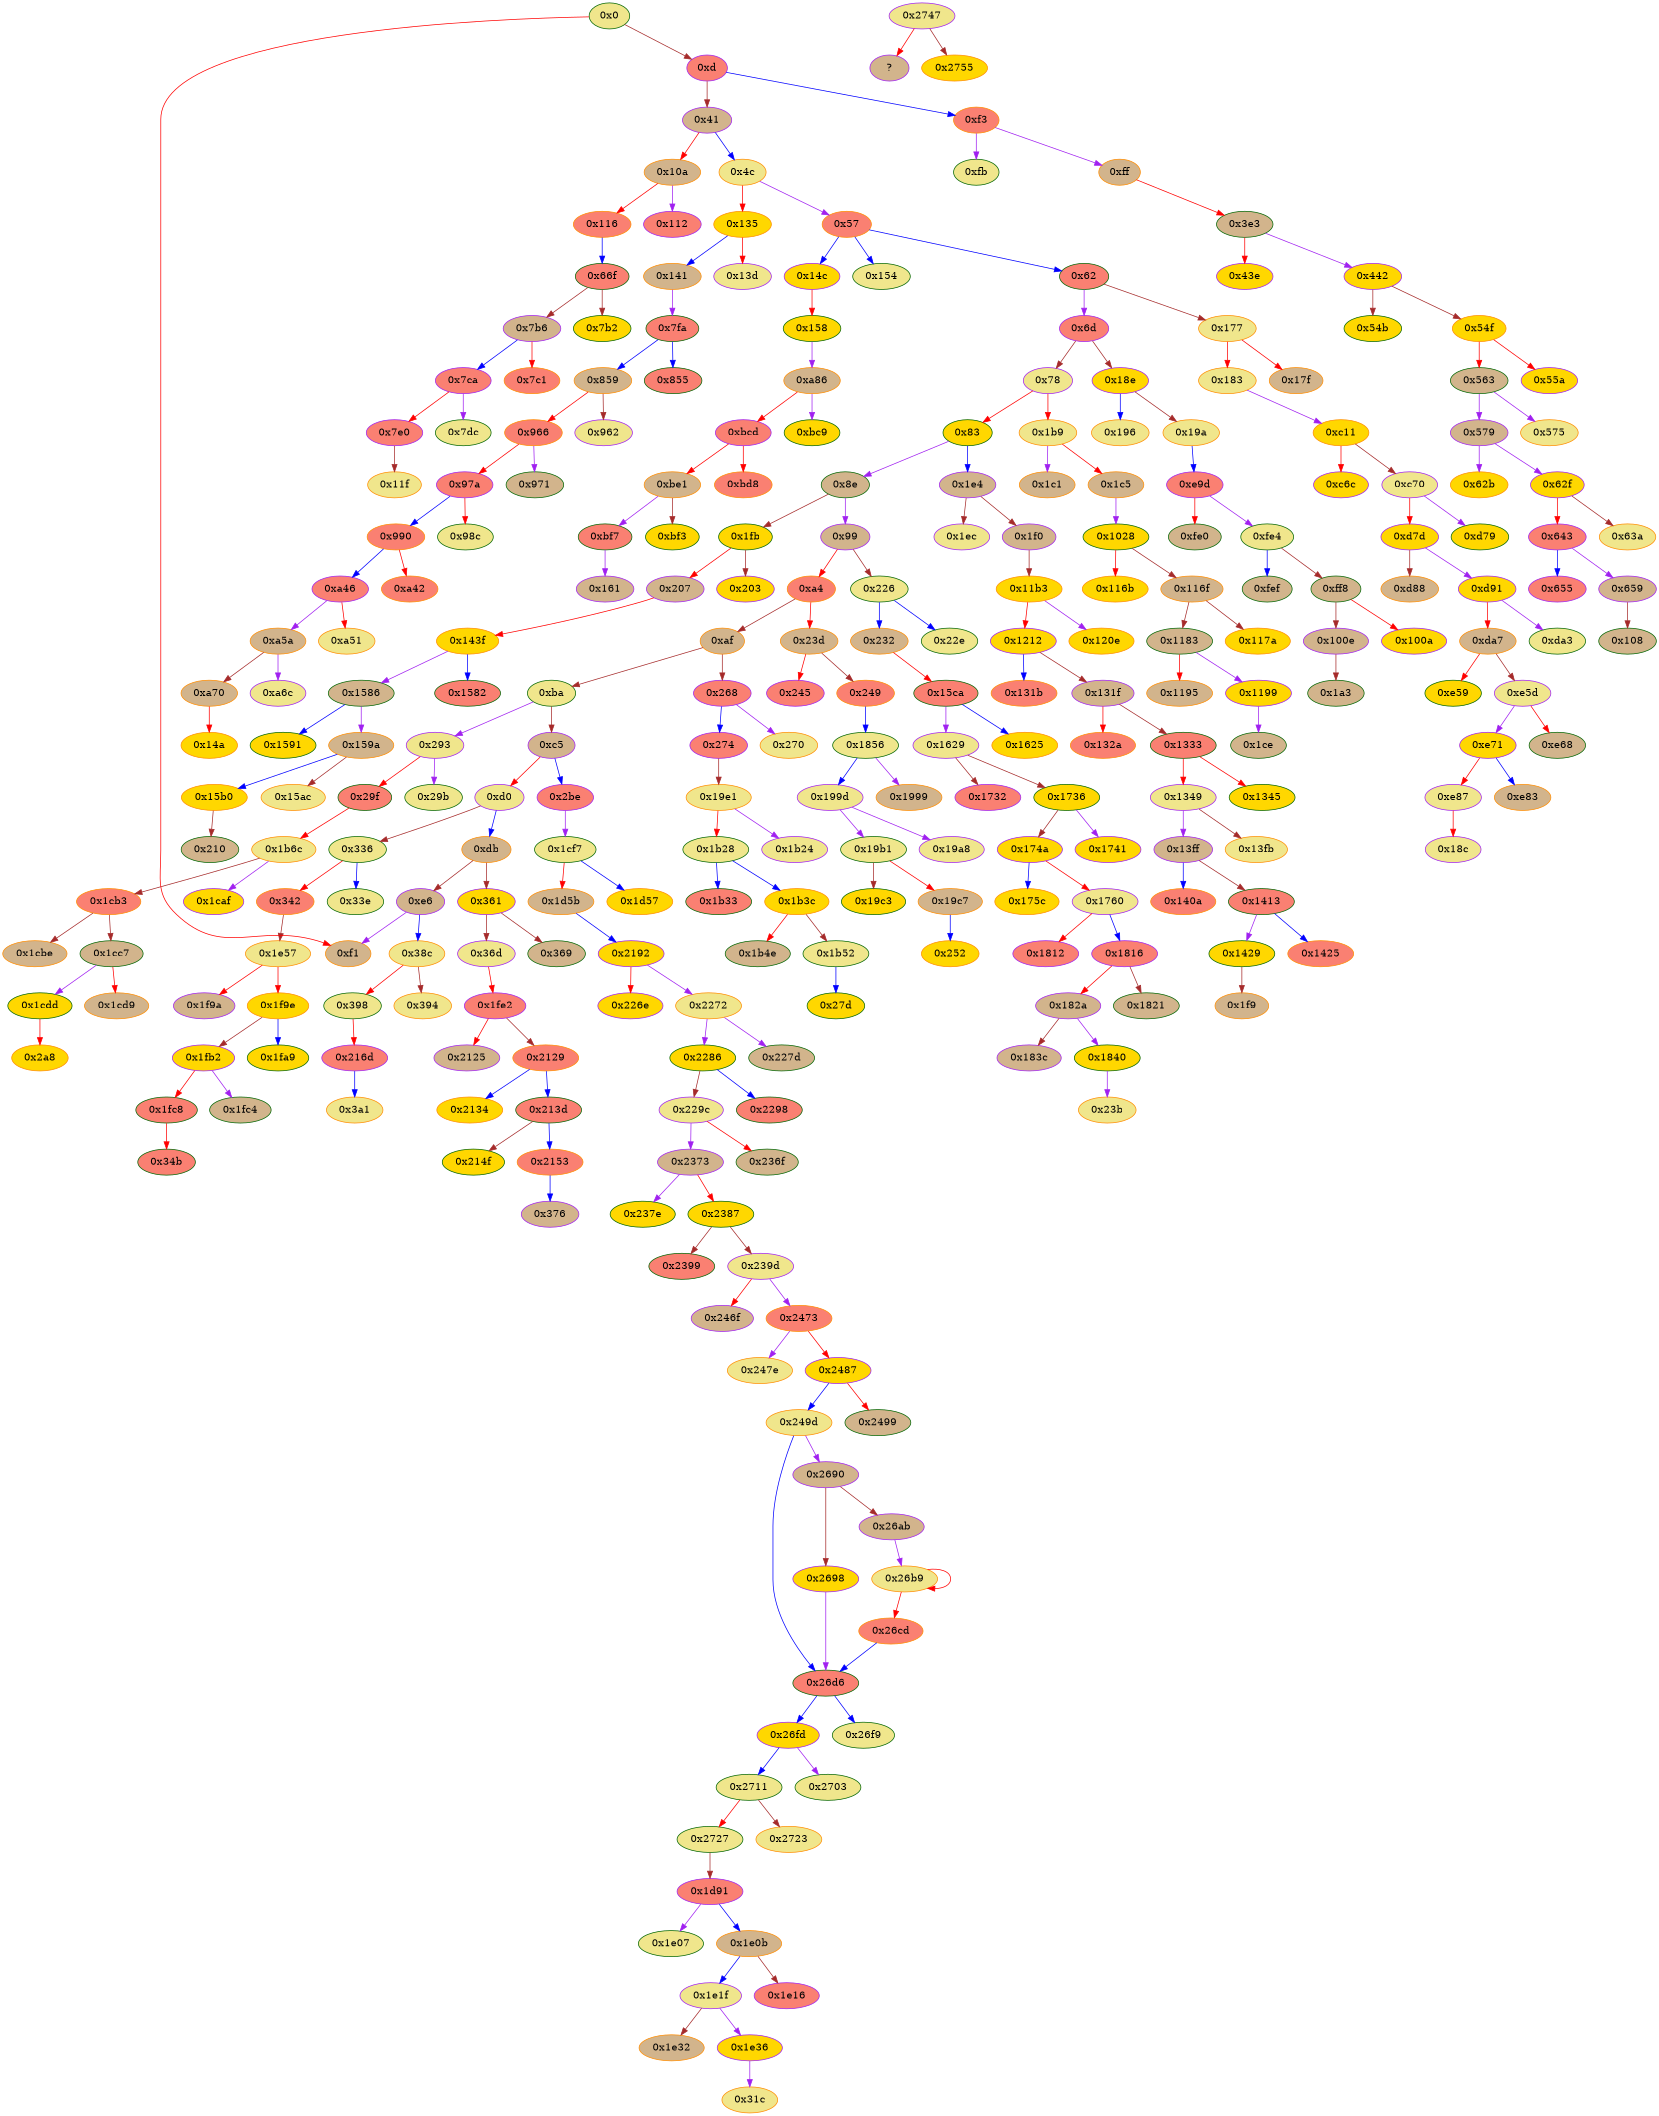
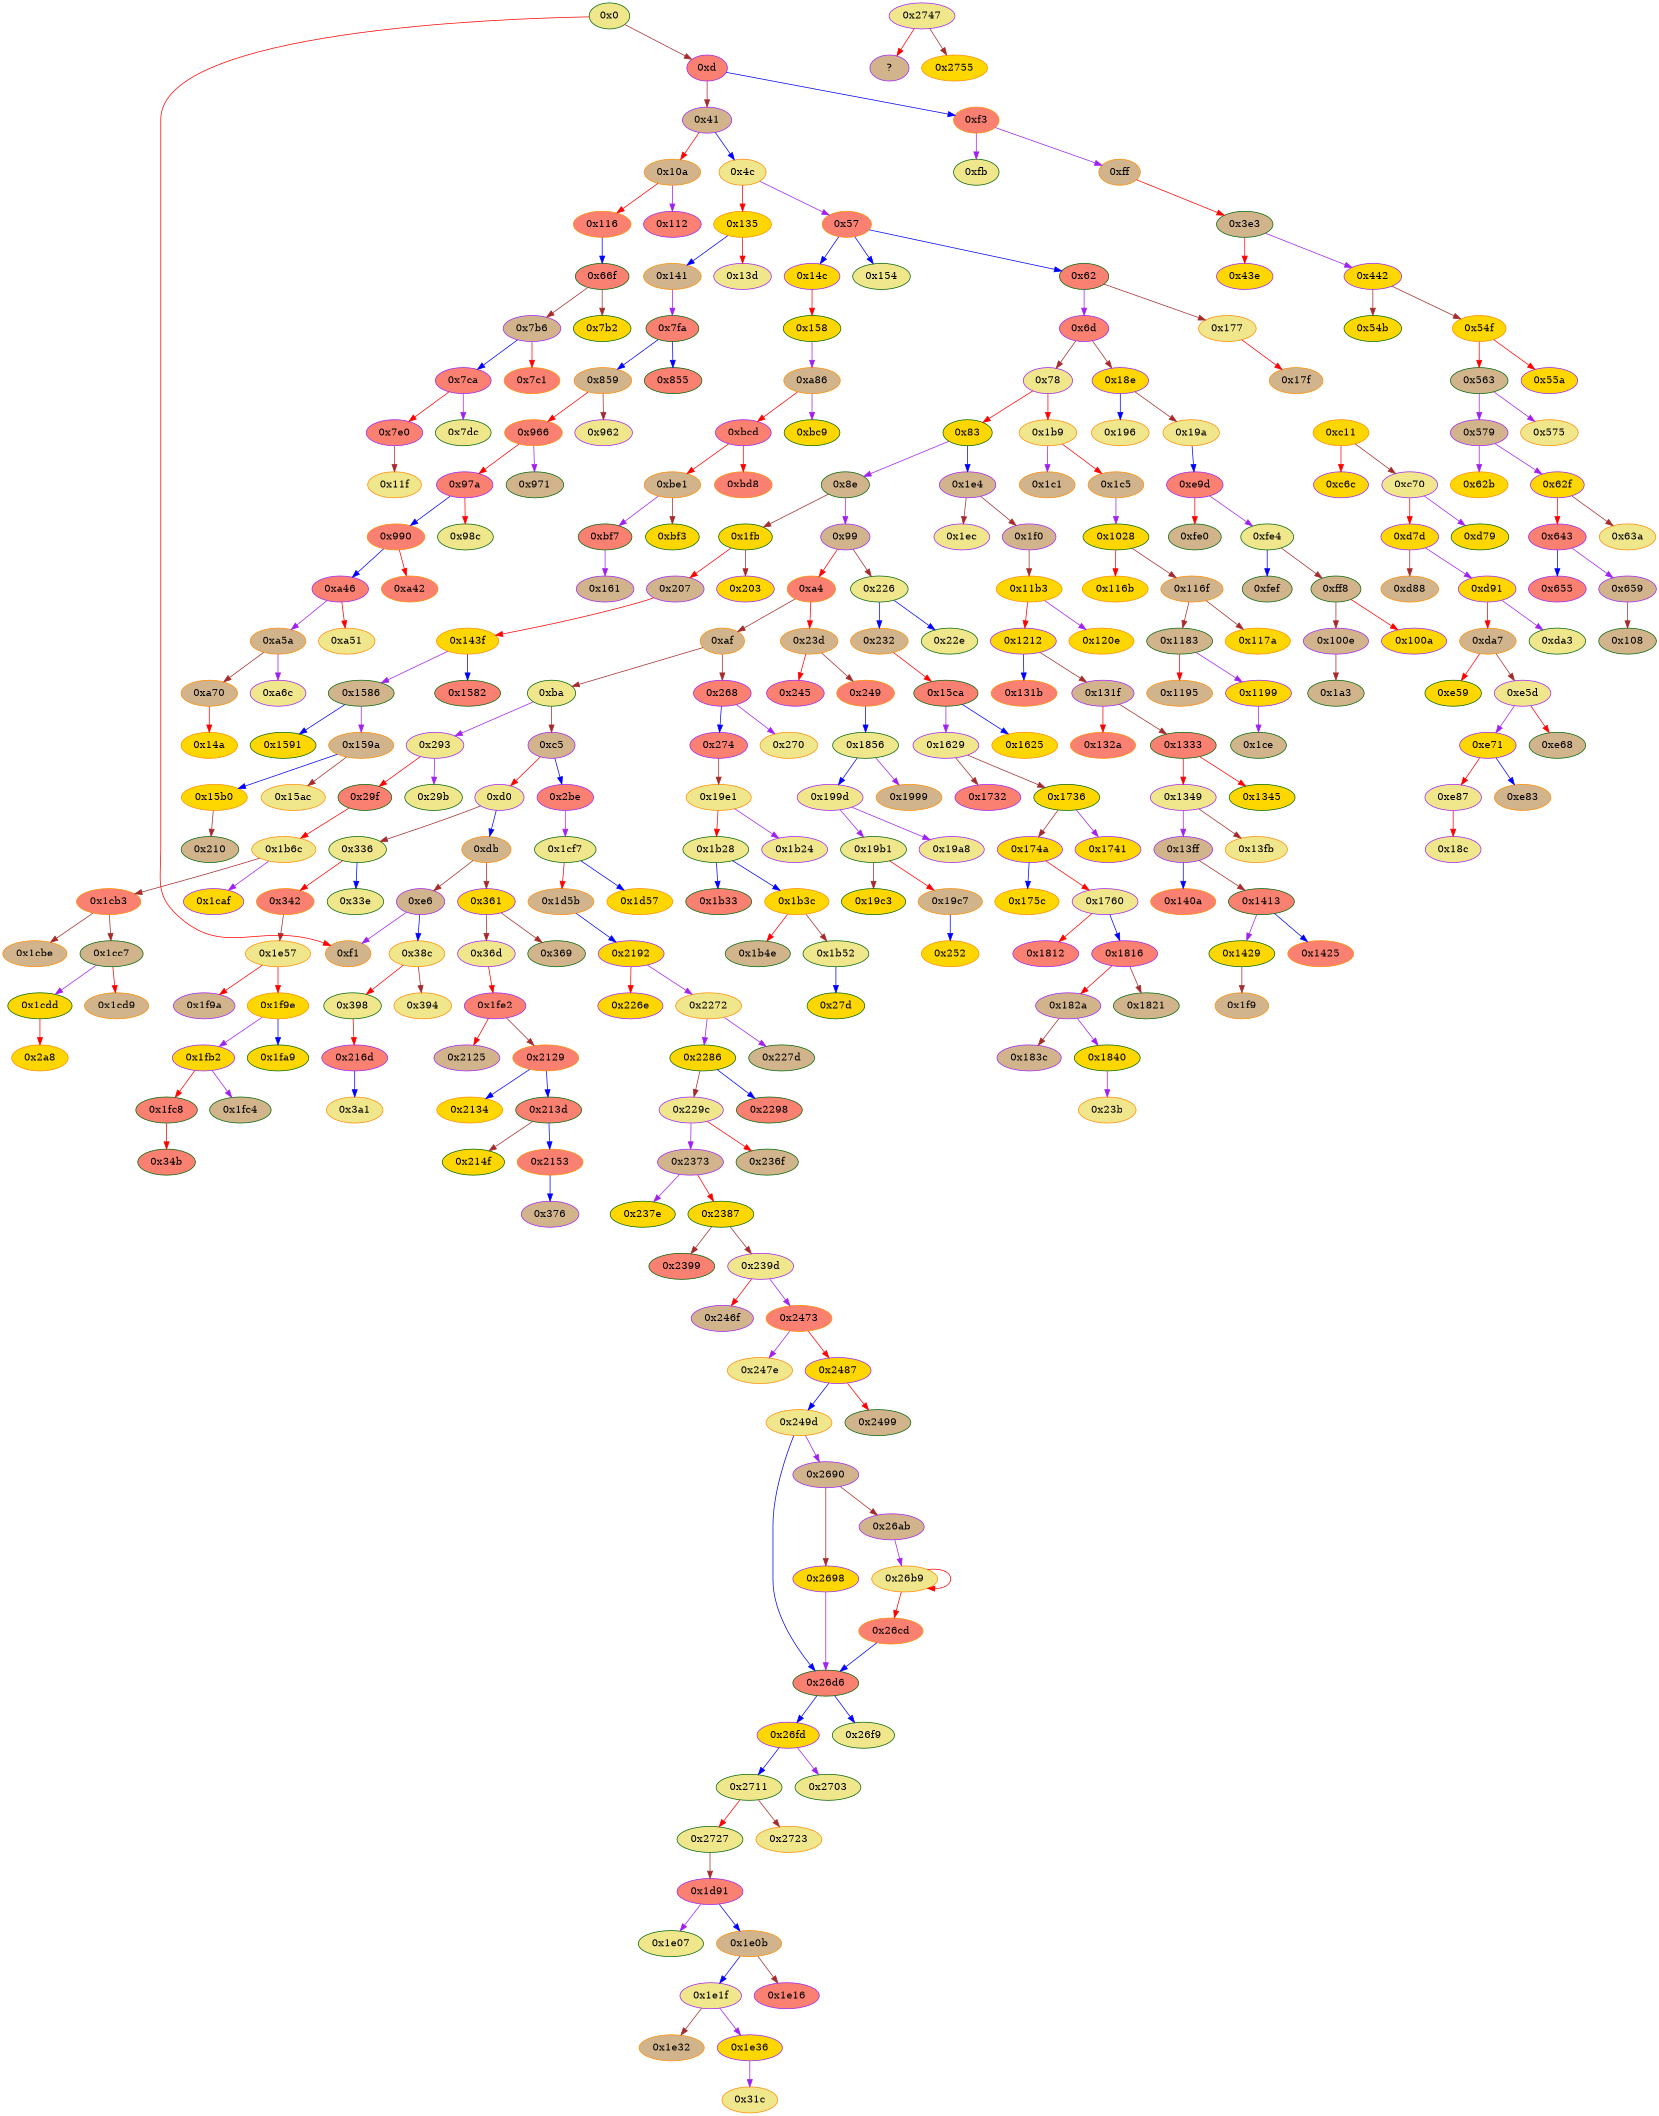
node "0x183": removed
edge "0x1f9e" -> "0x1fb2": color brown -> purple
